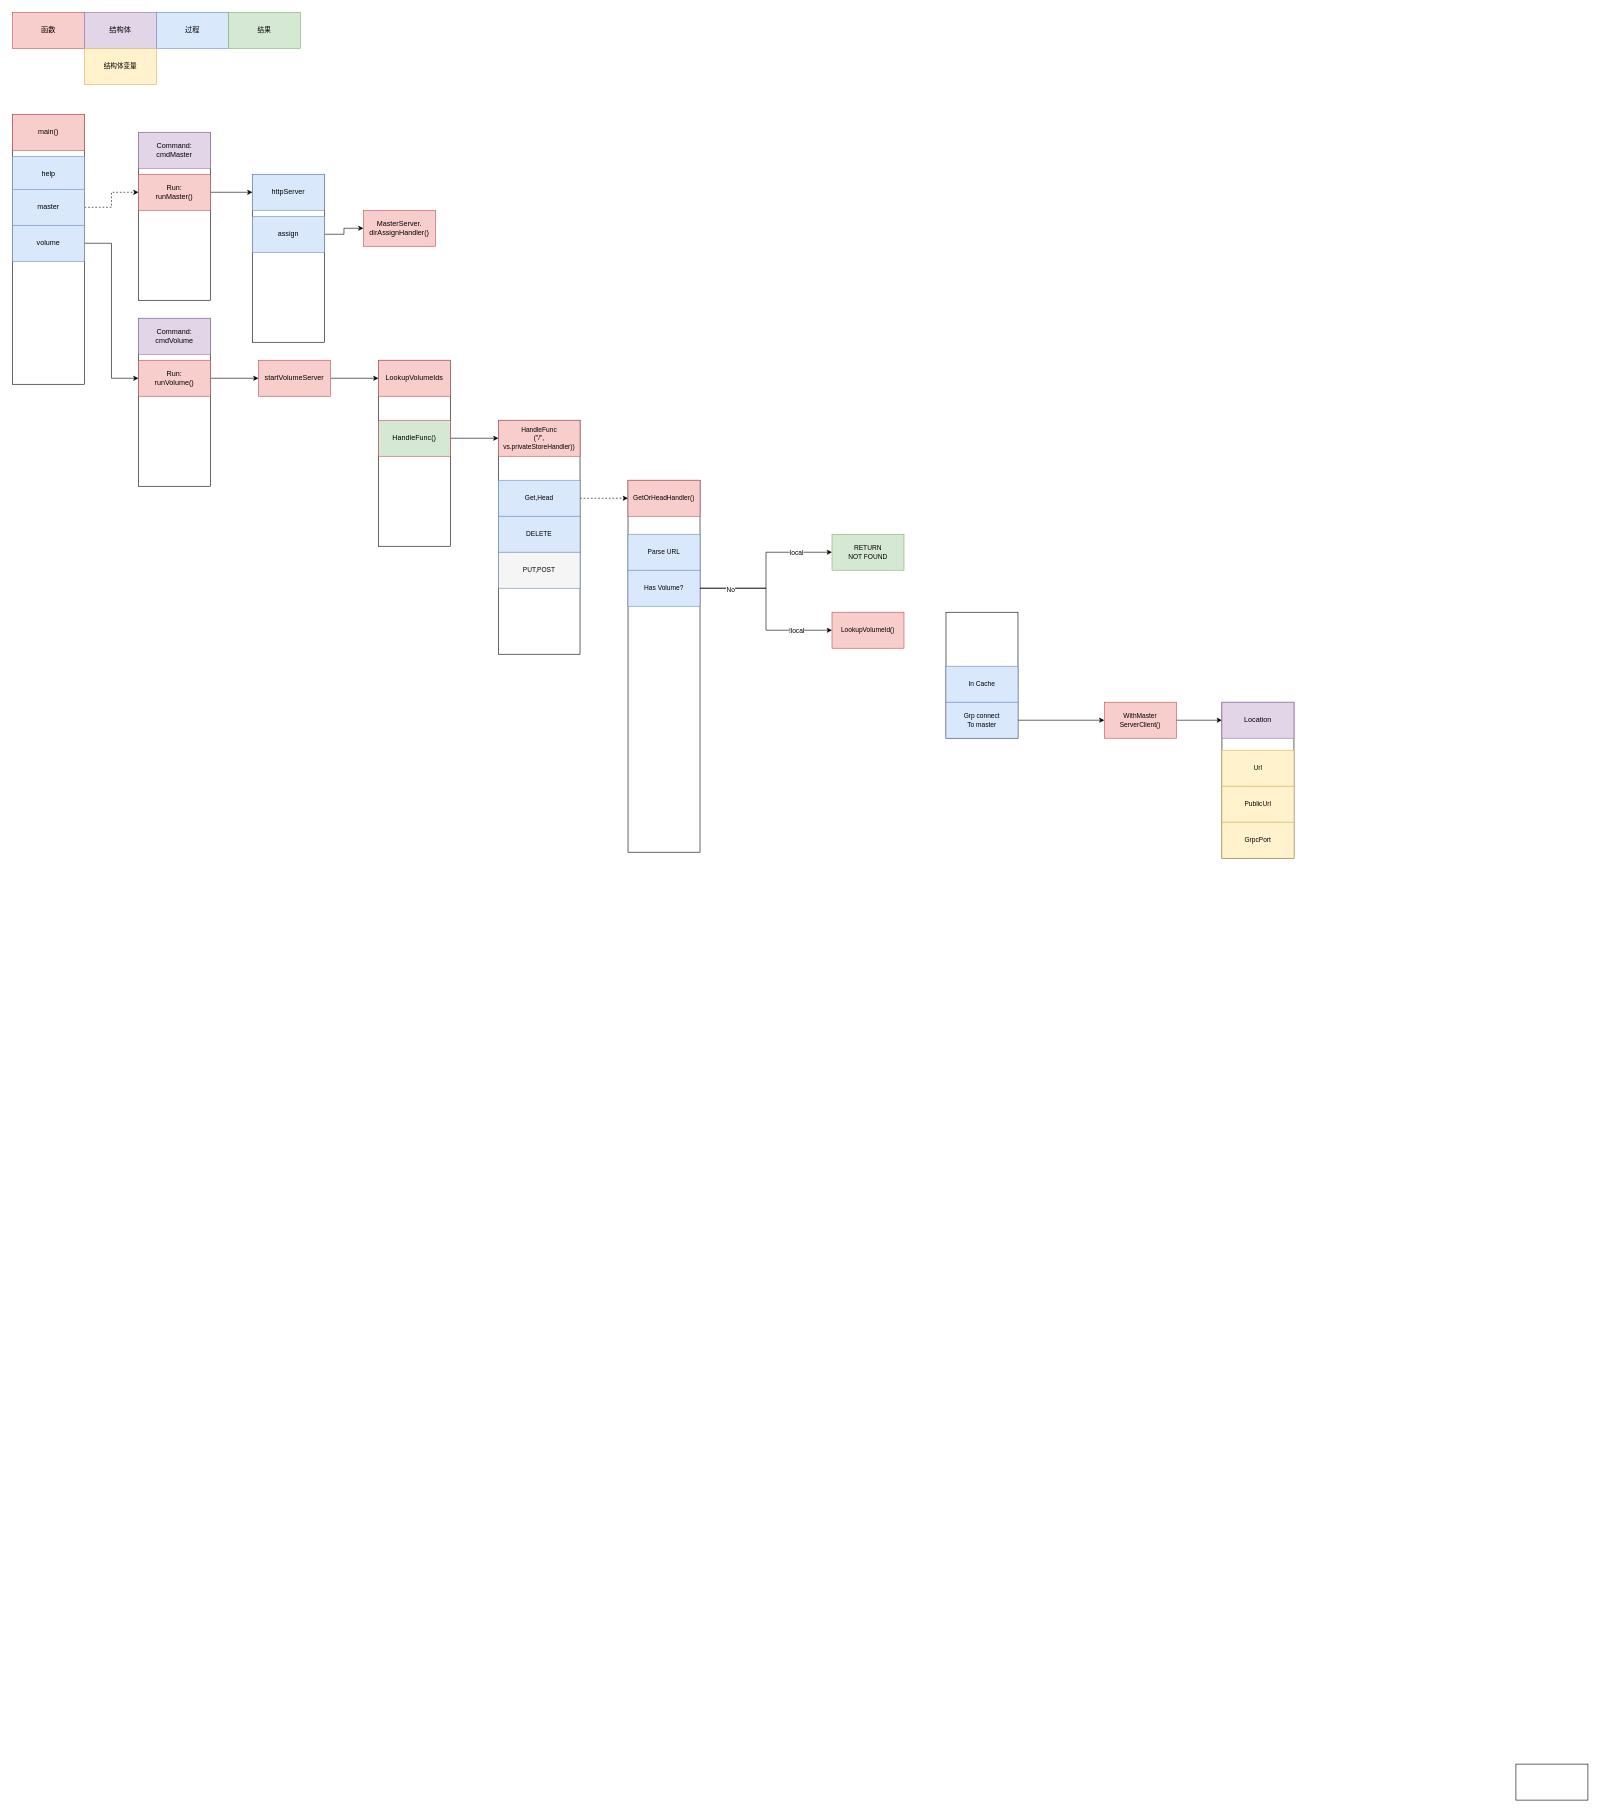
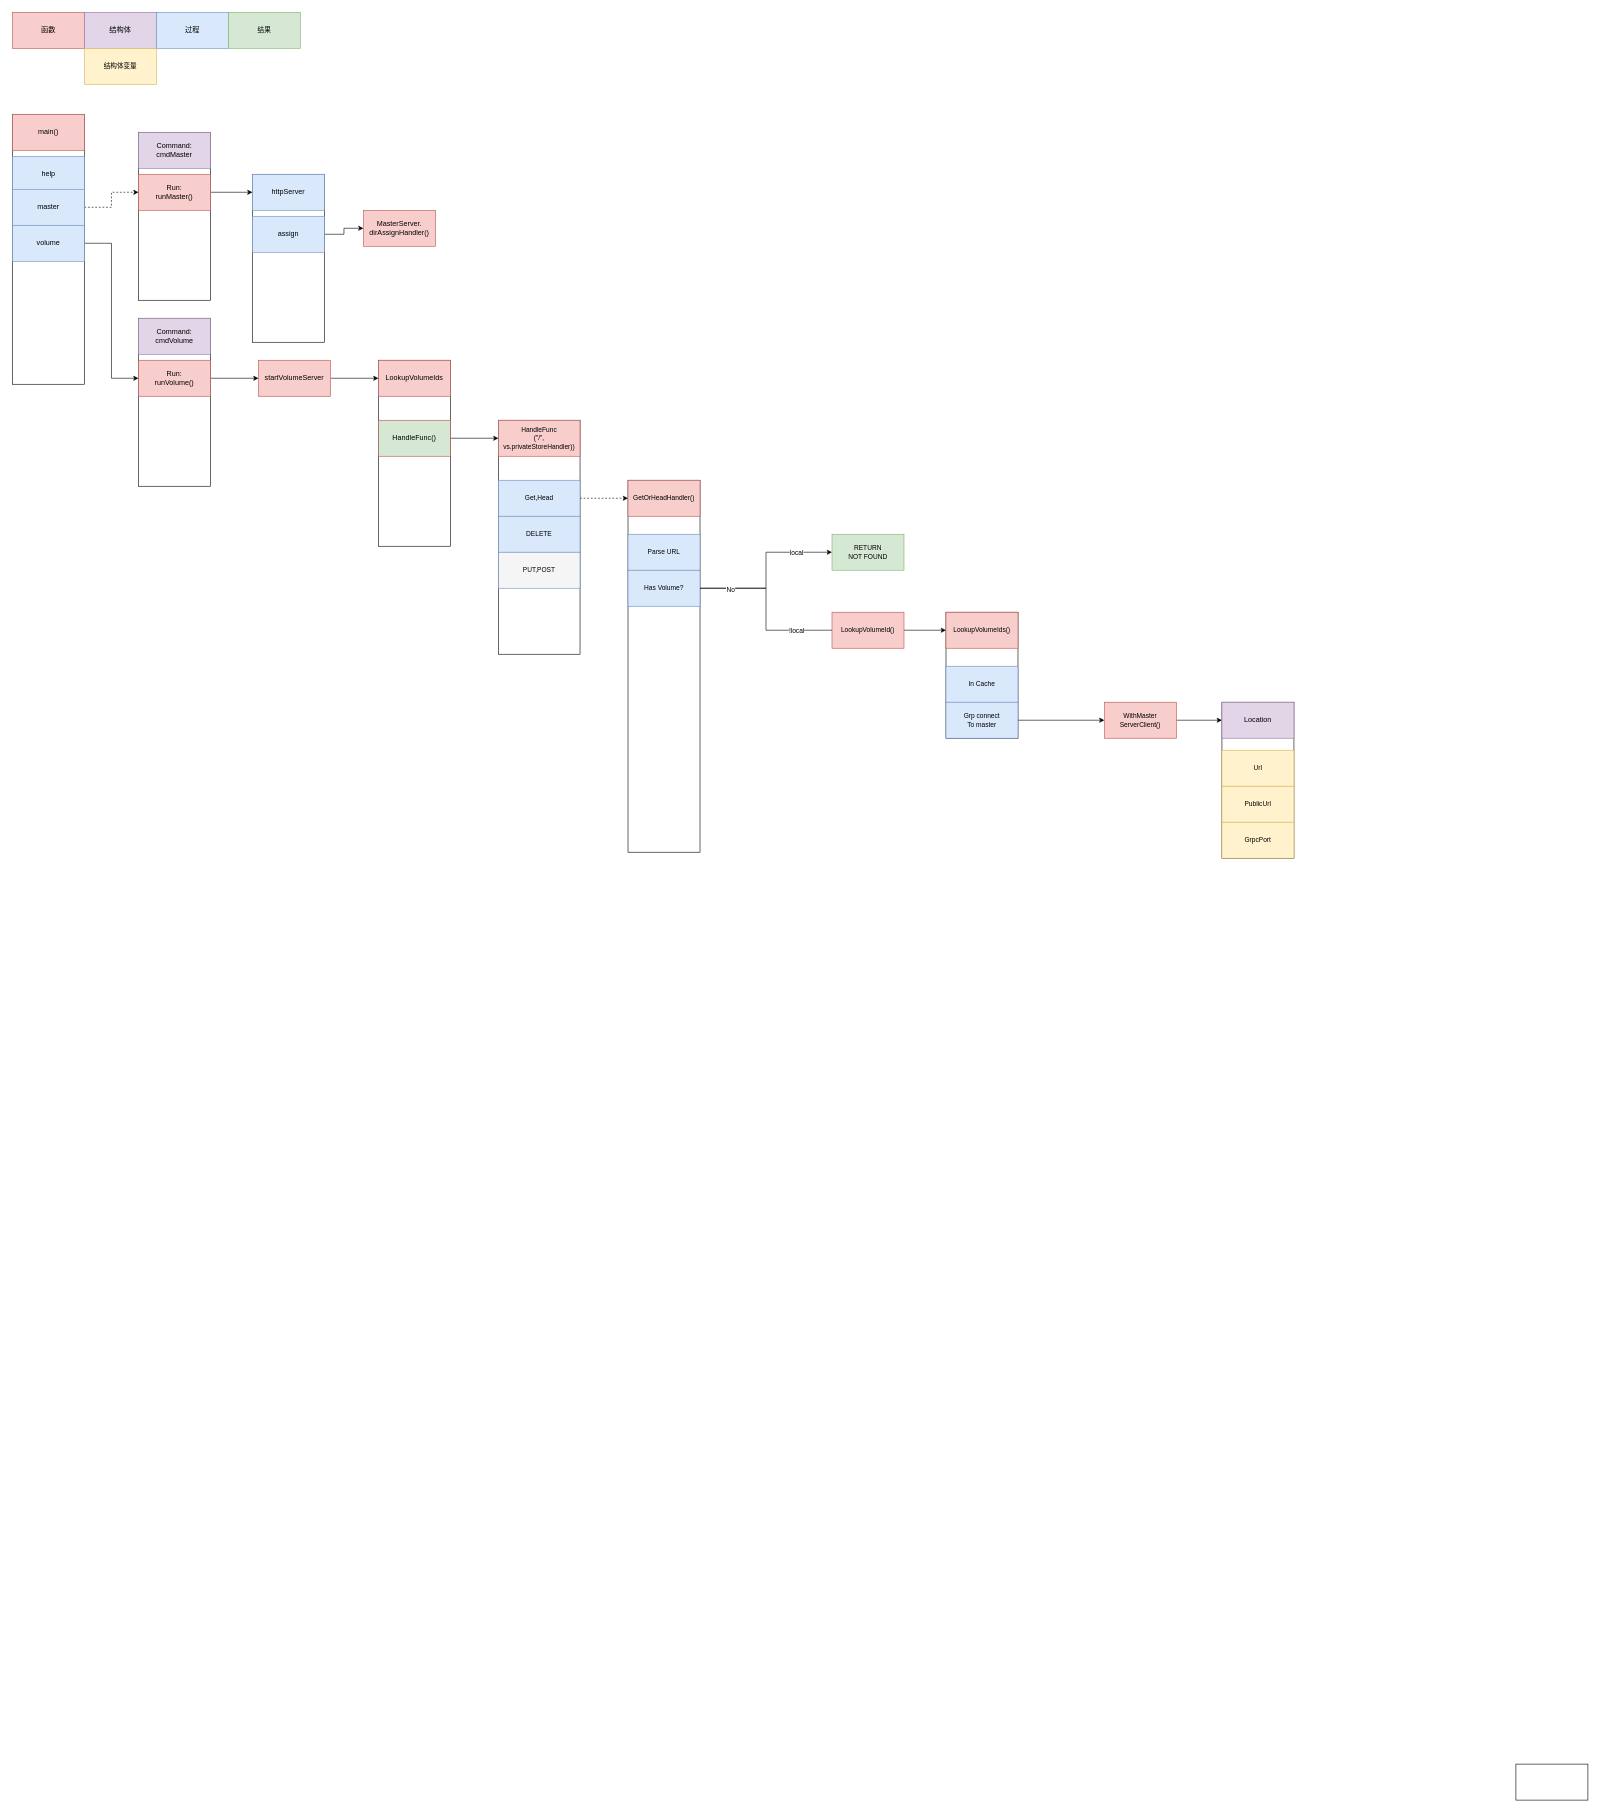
edge "Has Volume?" -> "LookupVolumeId()": arrowhead classic -> none
edge "LookupVolumeId()" -> "LookupVolumeIds()": added
node "LookupVolumeIds()": added
